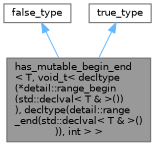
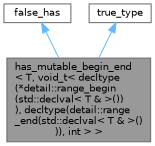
node "false_type": label "false_type" -> "false_has"
